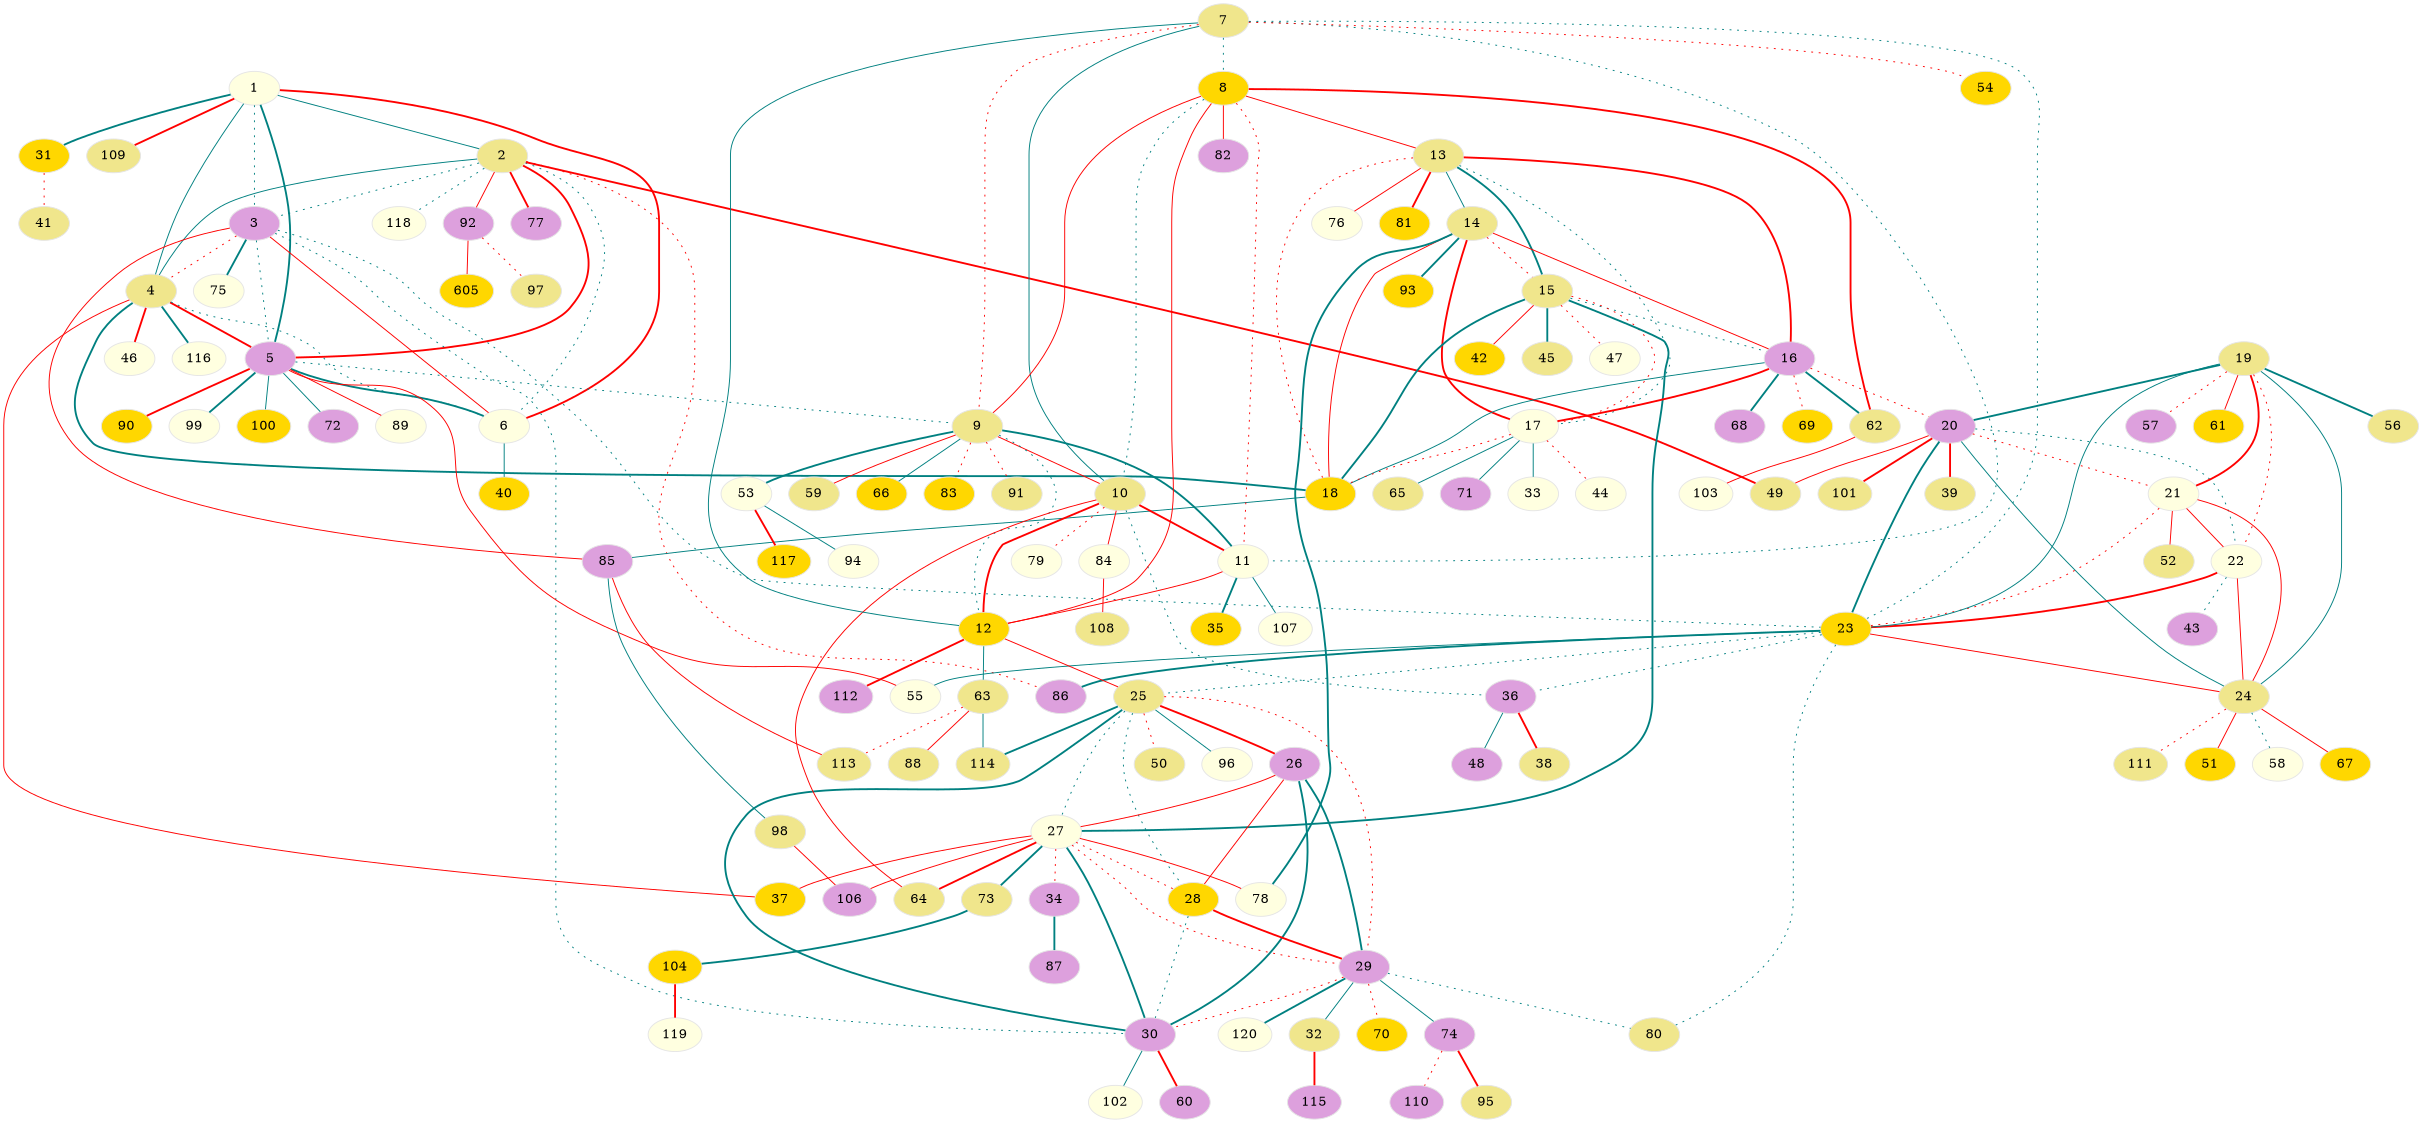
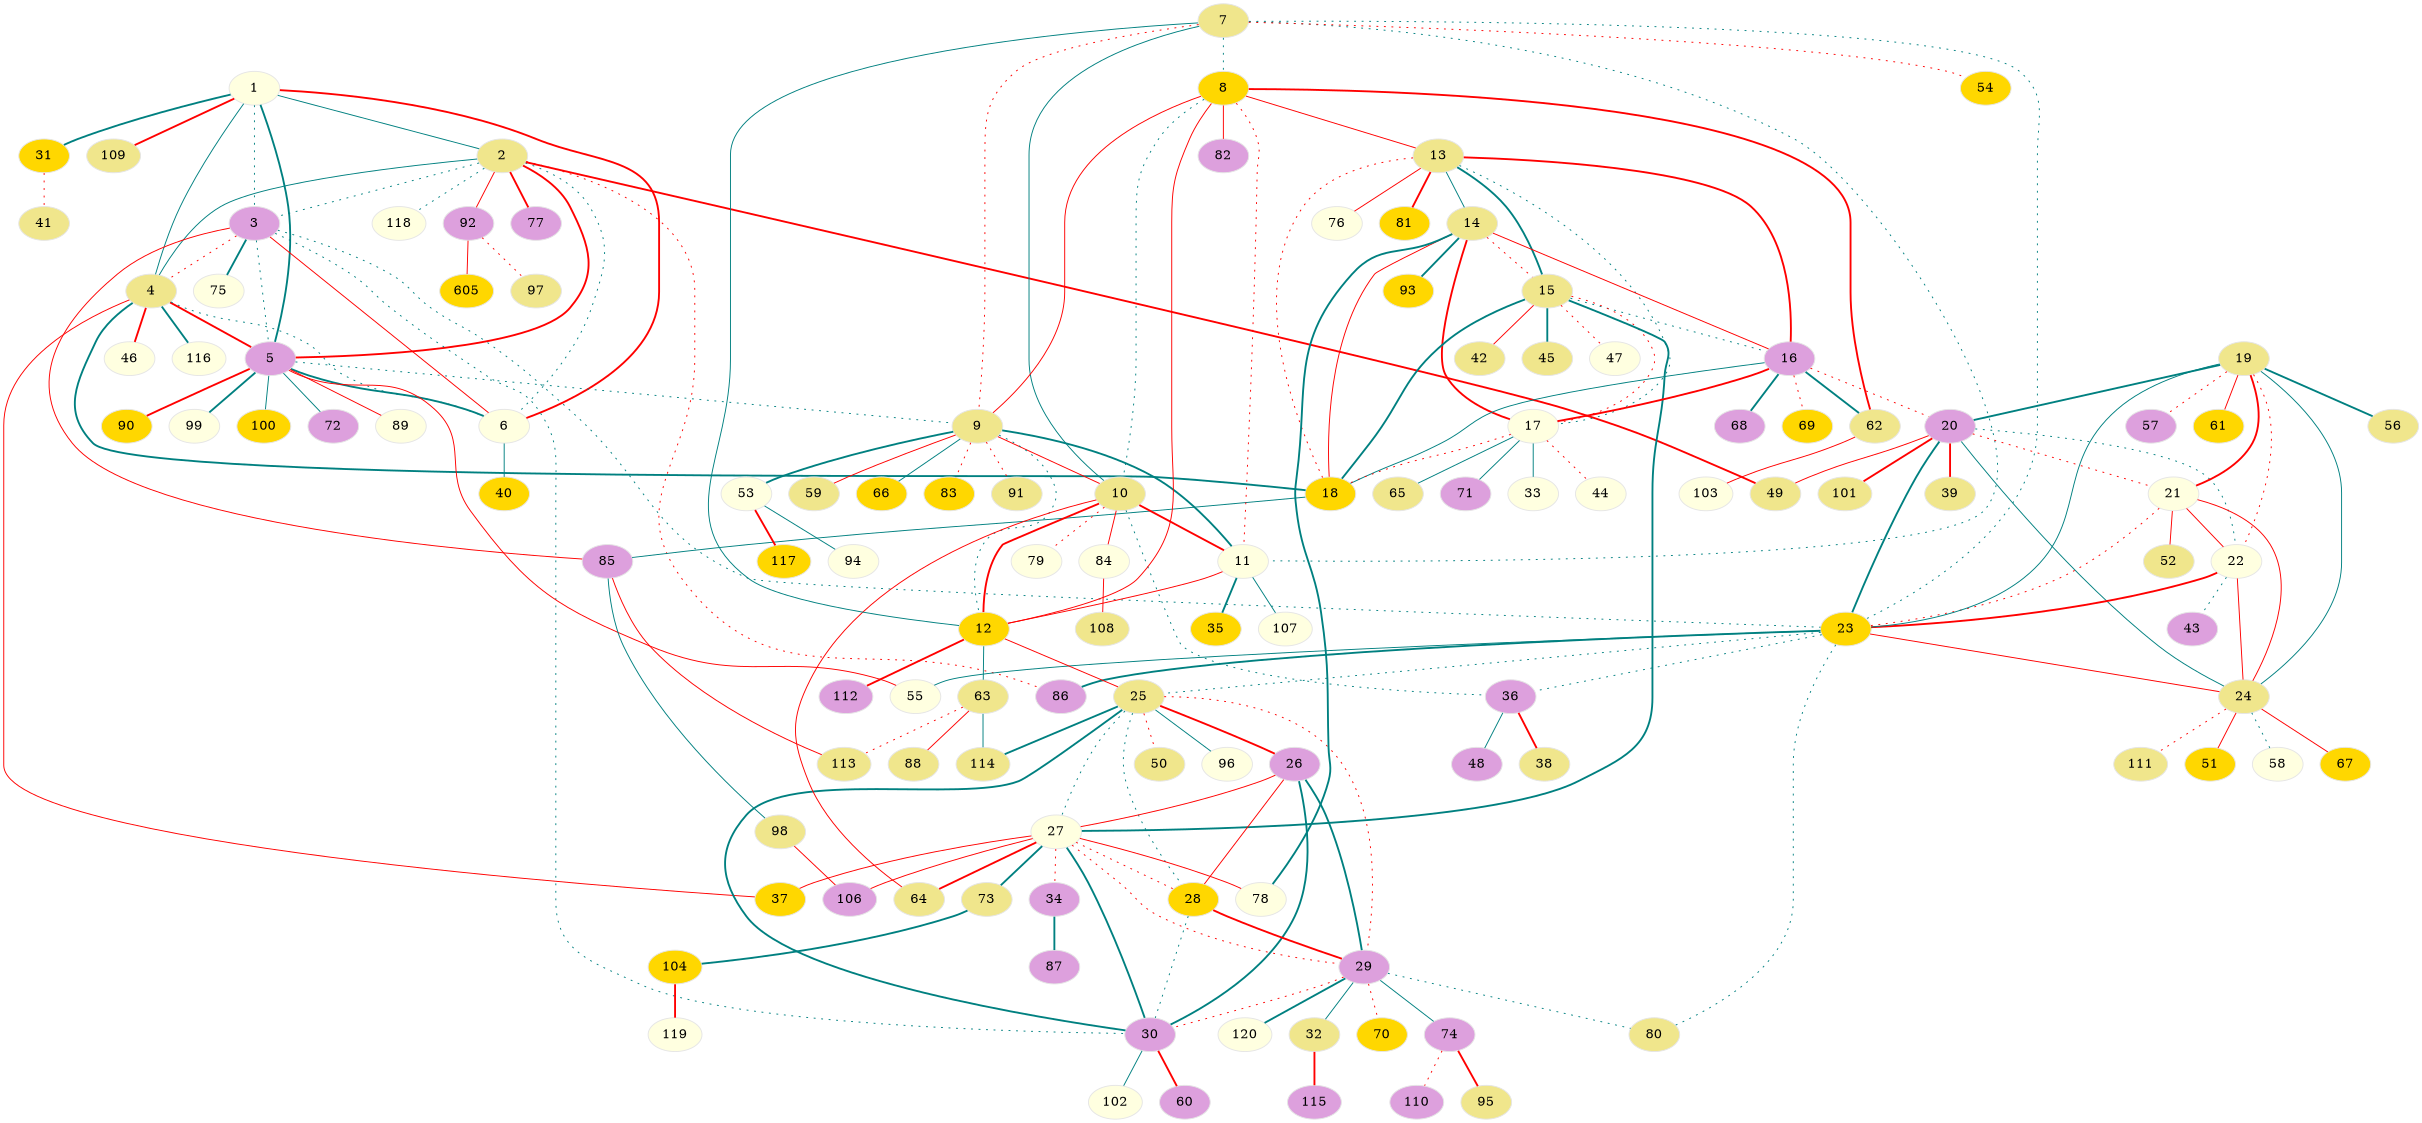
node "42": fillcolor gold -> khaki
